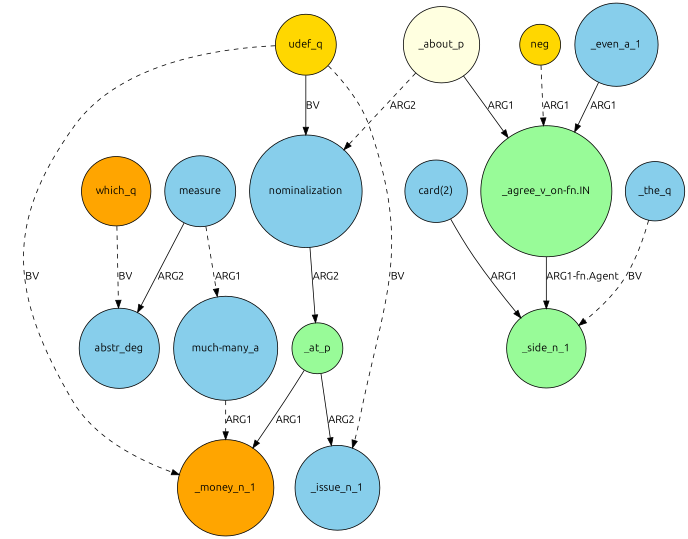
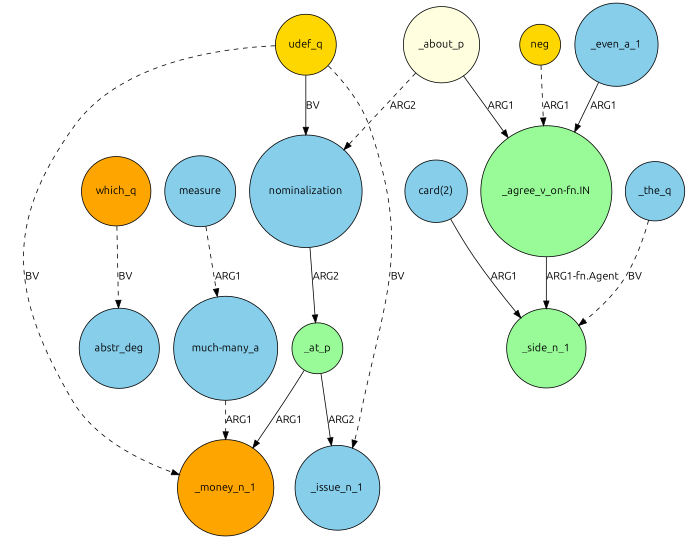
edge "measure" -> "abstr_deg": removed, label "ARG2"
